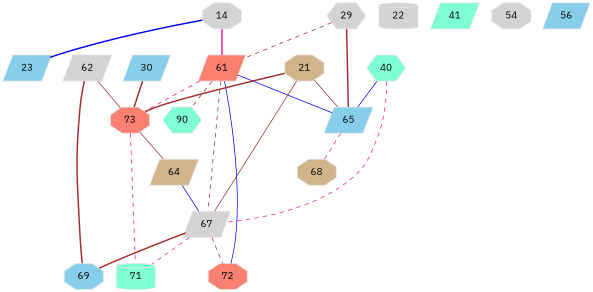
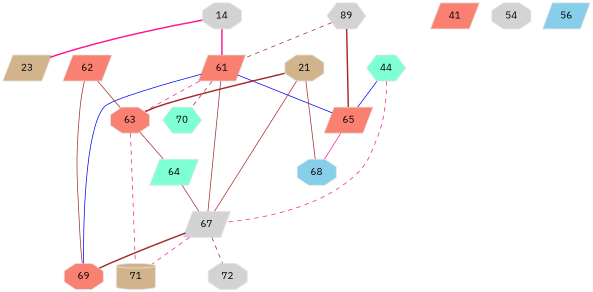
node "29": label "29" -> "89"
node "22": removed
node "41": fillcolor aquamarine -> salmon
edge "14" -- "23": color blue -> deeppink
node "23": fillcolor skyblue -> tan
node "62": fillcolor lightgrey -> salmon
node "30": removed
node "40": label "40" -> "44"
edge "21" -- "65": now "21" -- "68"
node "73": label "73" -> "63"
node "90": label "90" -> "70"
node "65": fillcolor skyblue -> salmon
edge "61" -- "67": style dashed -> solid
edge "65" -- "68": style dashed -> solid
edge "61" -- "72": now "61" -- "69"
edge "62" -- "69": style bold -> solid
node "64": fillcolor tan -> aquamarine
node "68": fillcolor tan -> skyblue
edge "64" -- "67": color blue -> brown
node "69": fillcolor skyblue -> salmon
node "71": fillcolor aquamarine -> tan
node "72": fillcolor salmon -> lightgrey
